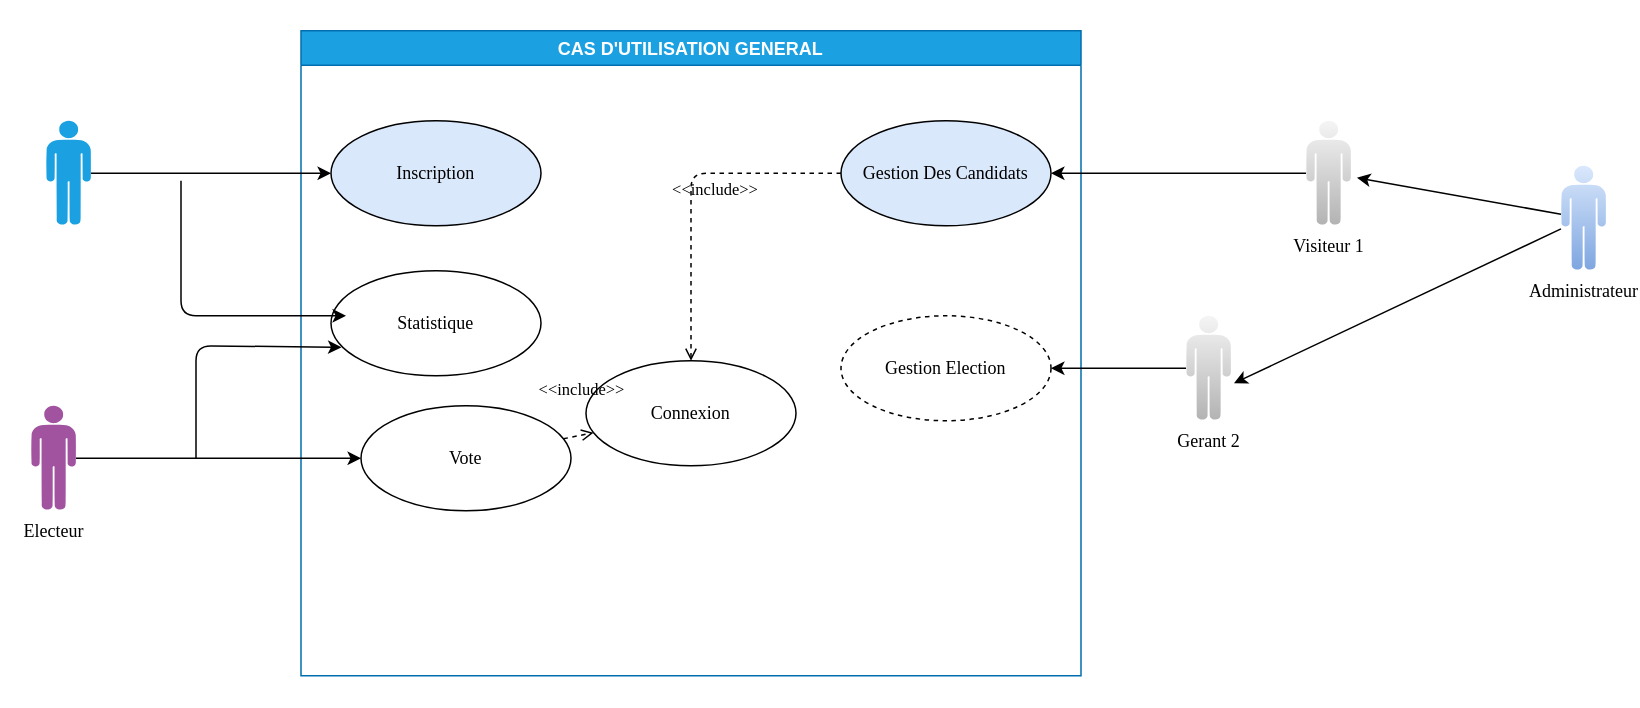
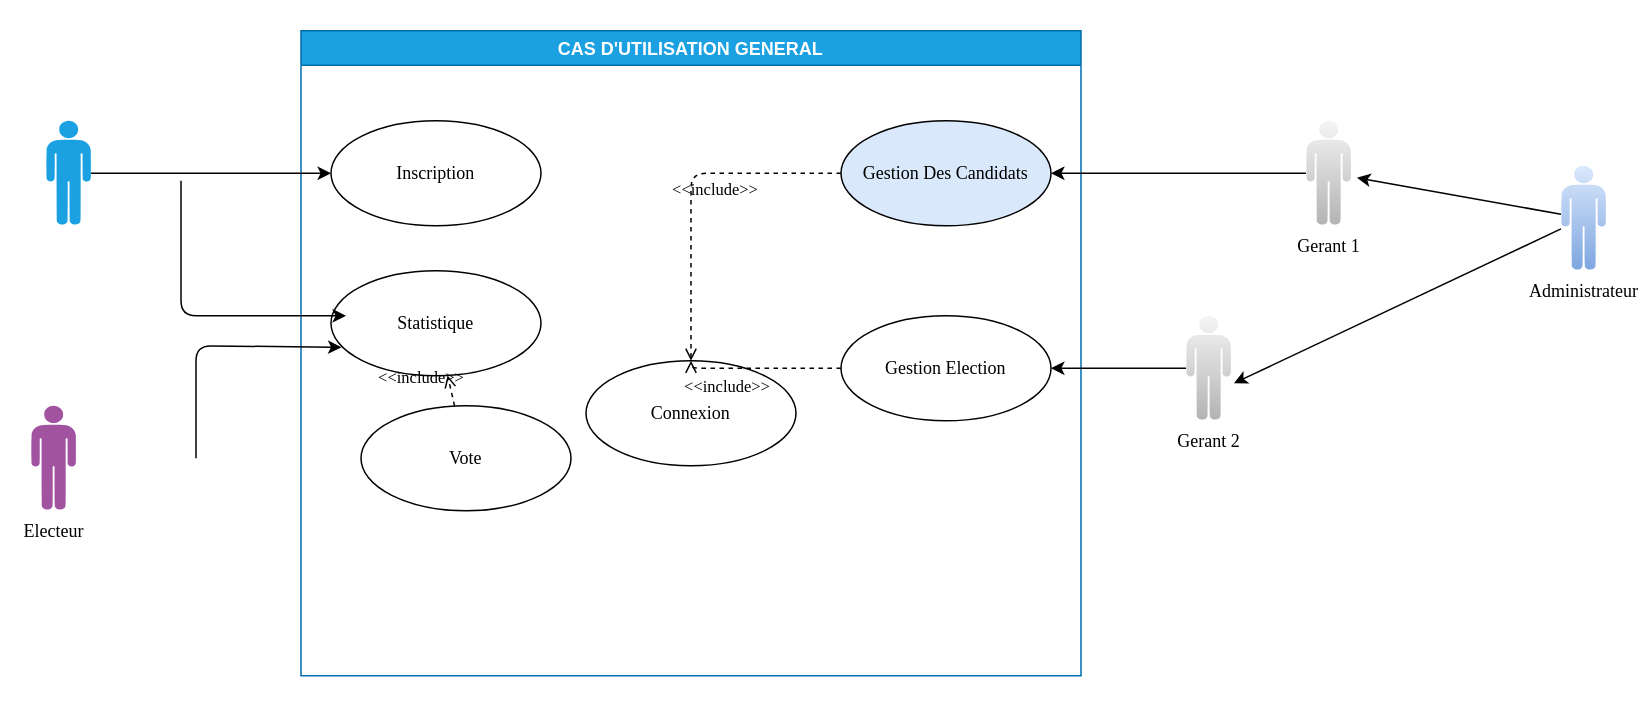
node "Inscription": fillcolor #dae8fc -> #ffffff
node "Visiteur 1": label "Visiteur 1" -> "Gerant 1"
edge "Gestion Election" -> "Connexion": added, label "<<include>>"
node "Gestion Election": style dashed -> solid
edge "Vote" -> "Connexion": now "Vote" -> "Statistique"
edge "Electeur" -> "Vote": removed
